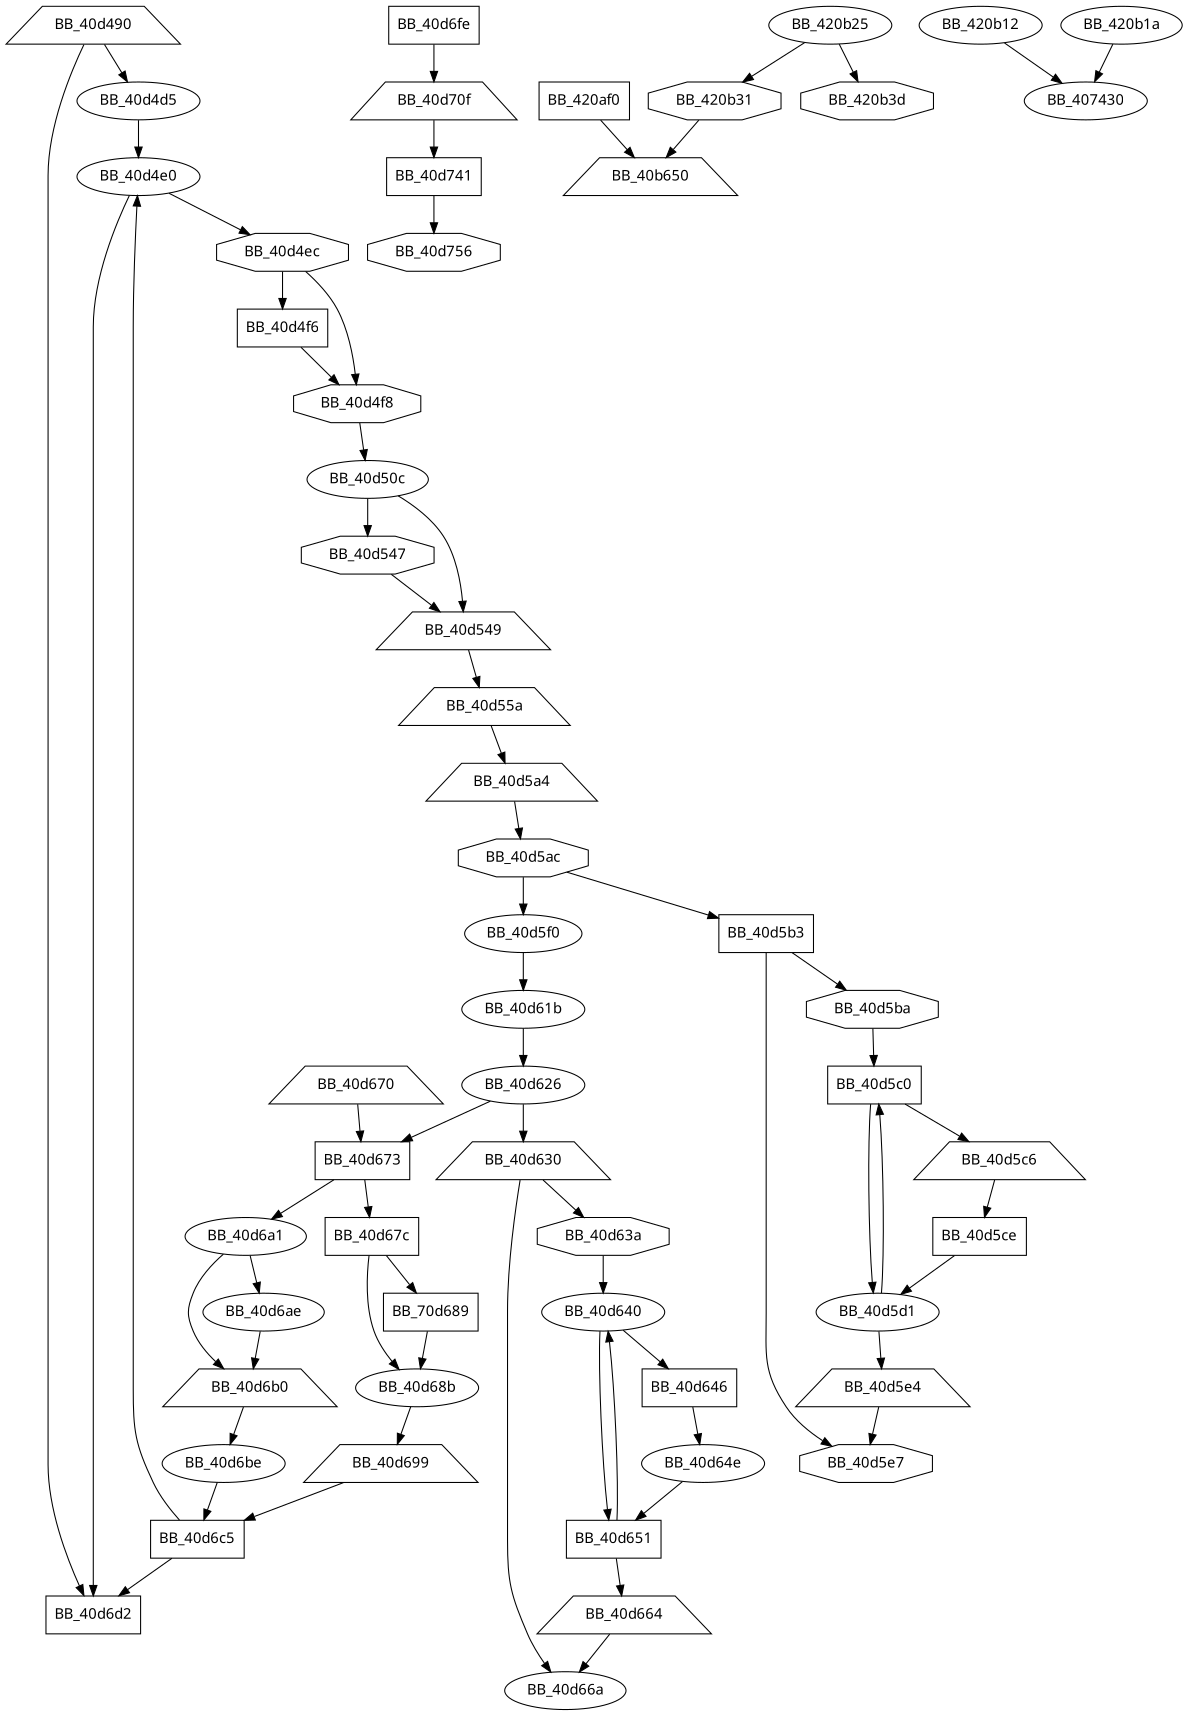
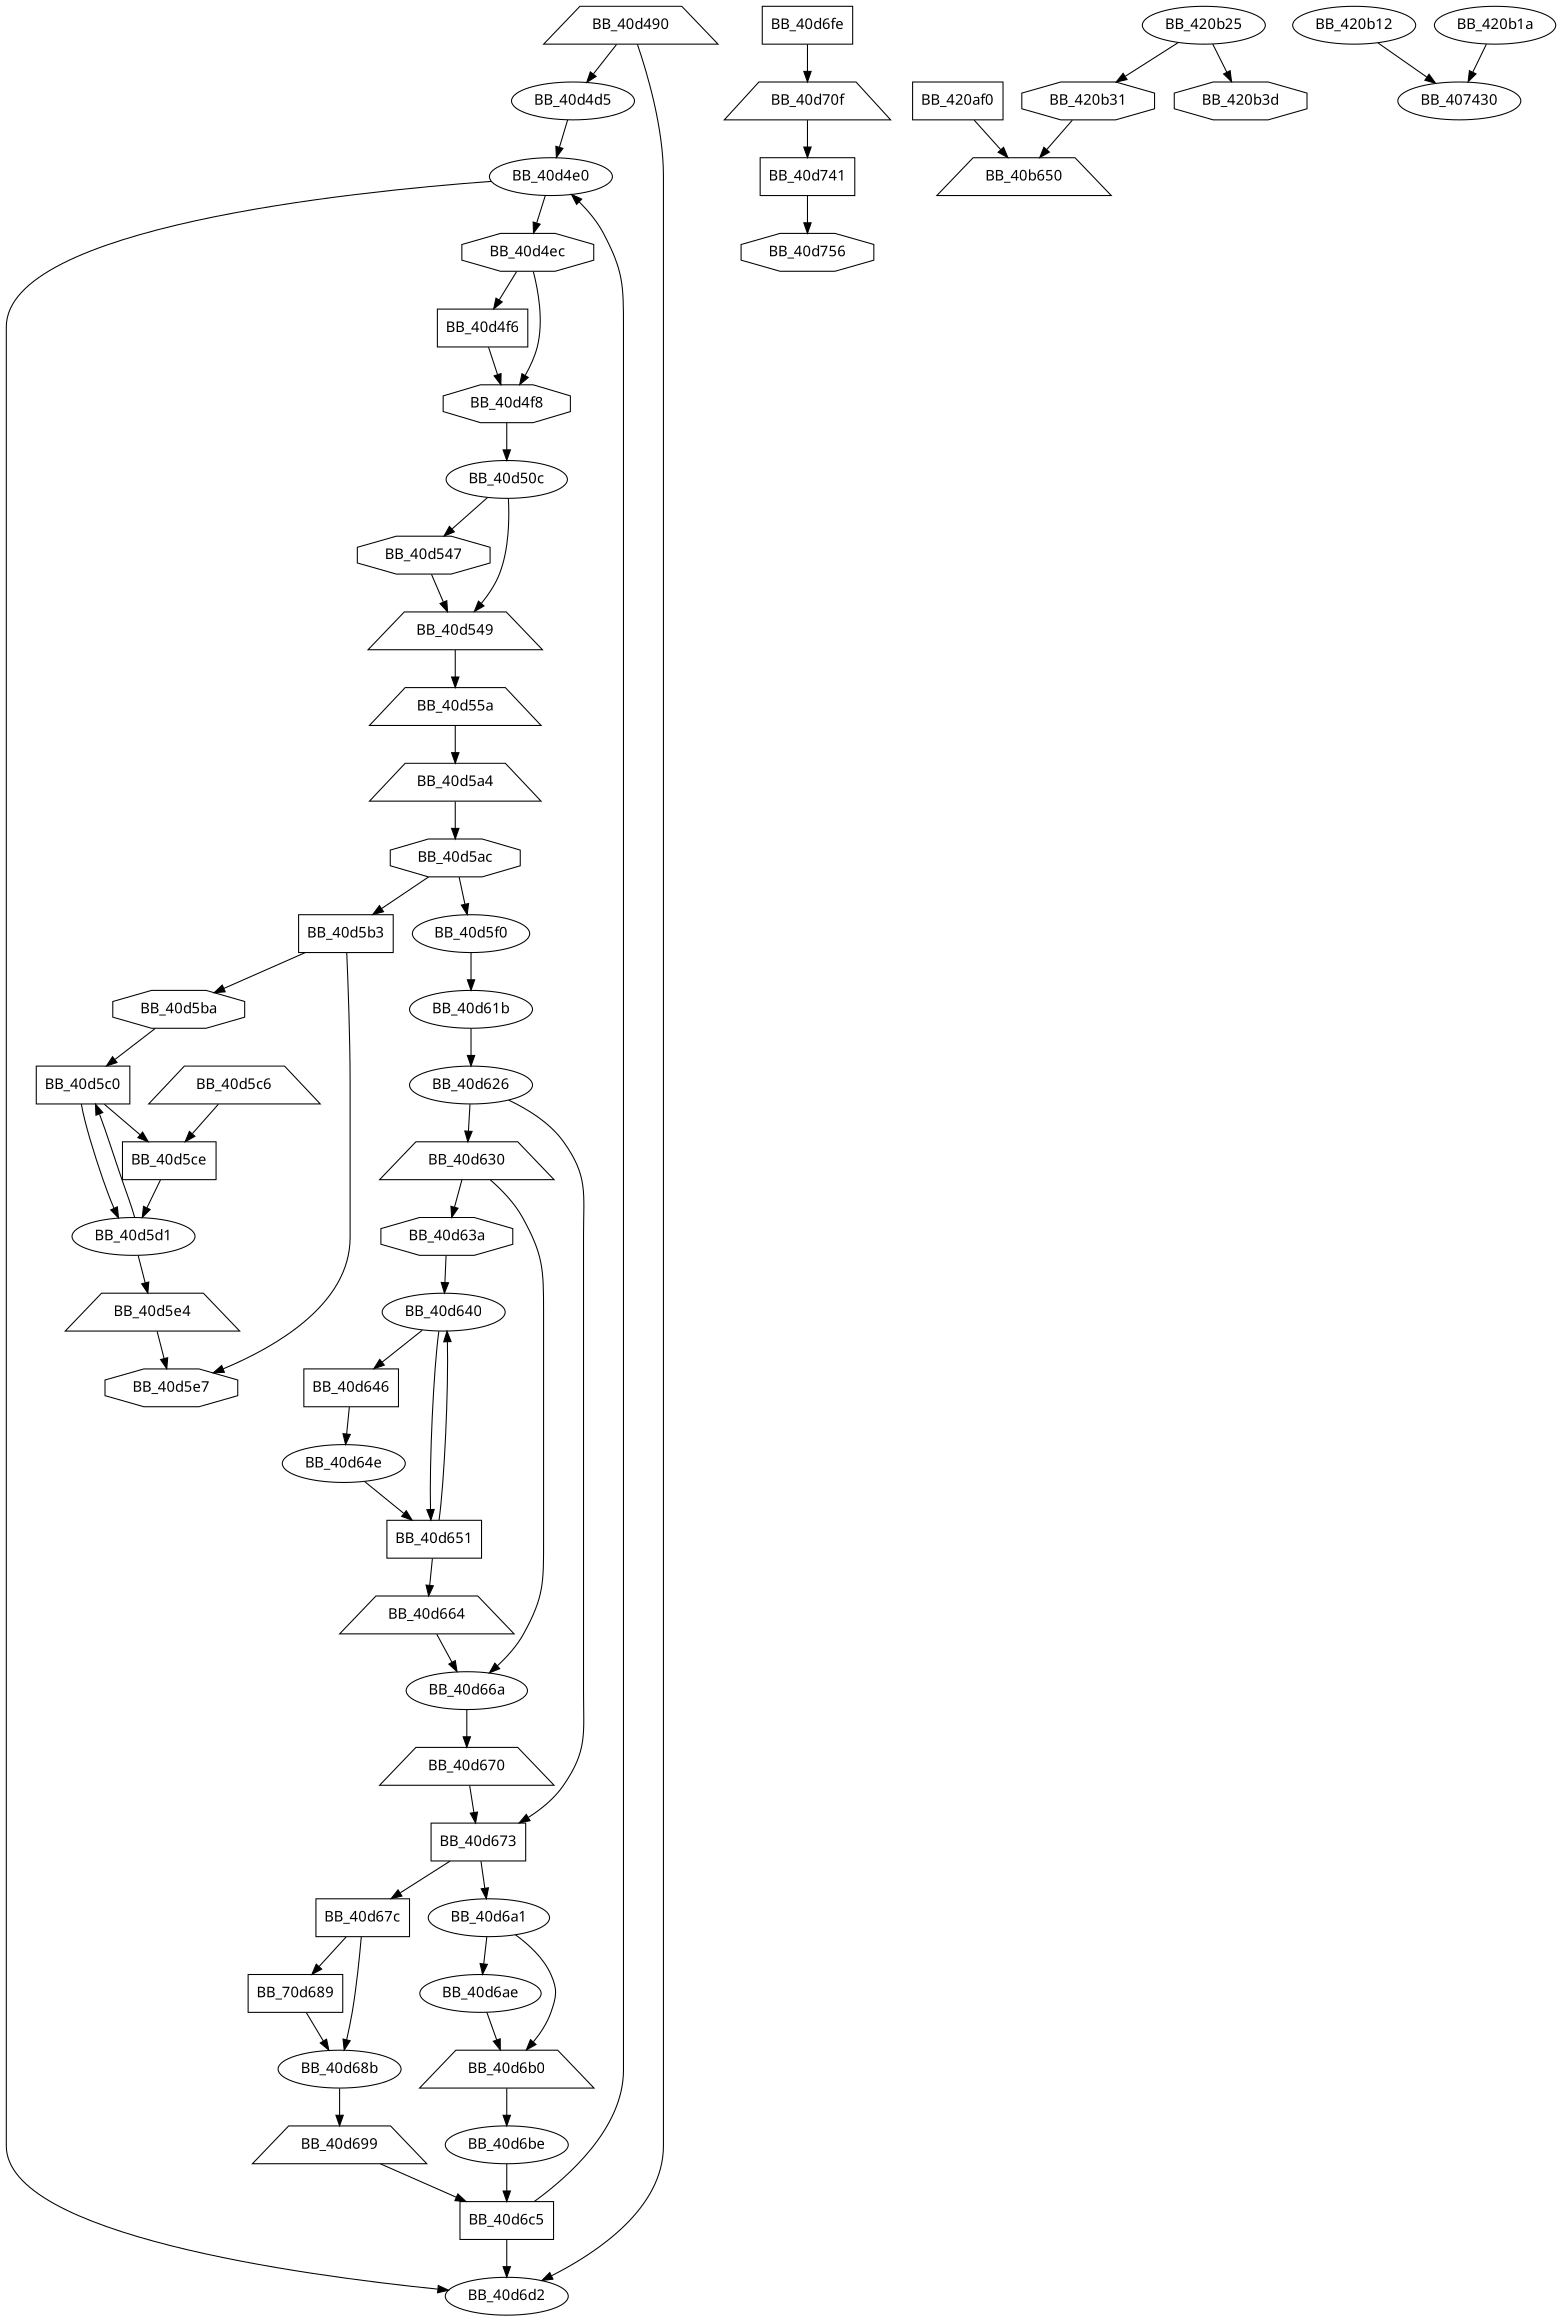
edge "BB_40d5c0" -> "BB_40d5c6": now "BB_40d5c0" -> "BB_40d5ce"
node "BB_40d6d2": shape box -> ellipse
edge "BB_40d66a" -> "BB_40d670": added
